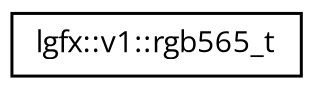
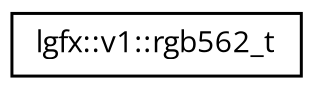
node "lgfx::v1::rgb565_t": label "lgfx::v1::rgb565_t" -> "lgfx::v1::rgb562_t"
